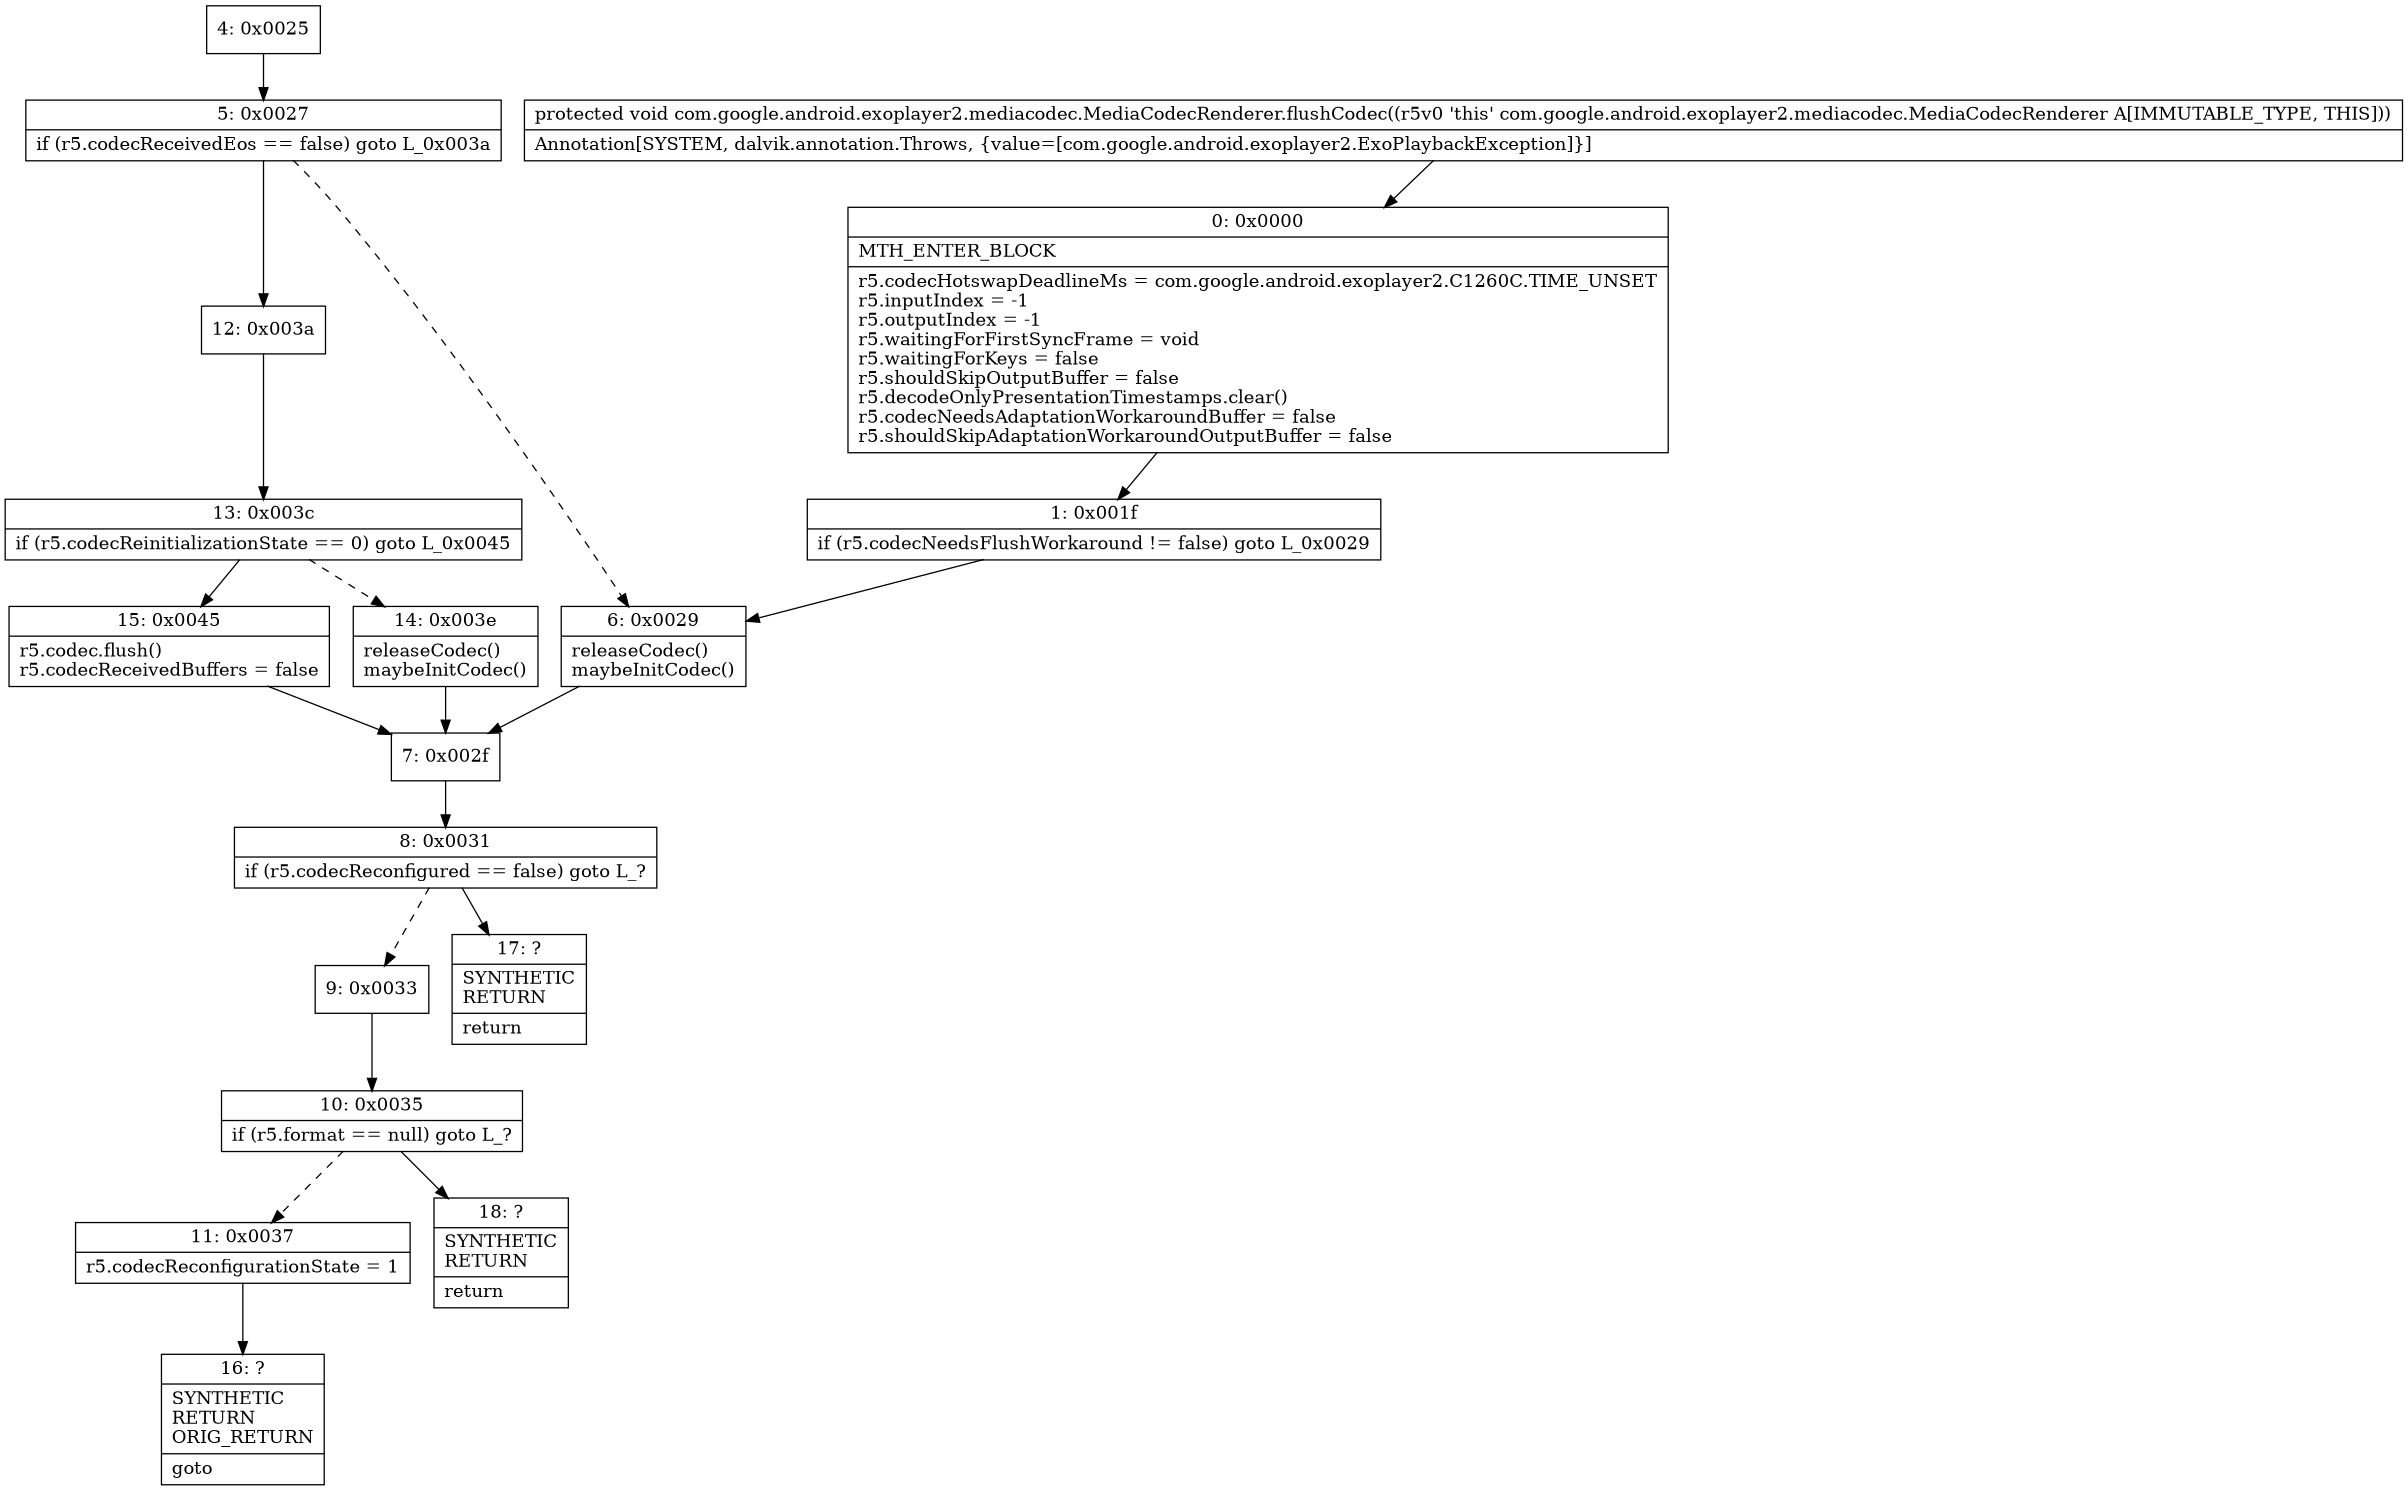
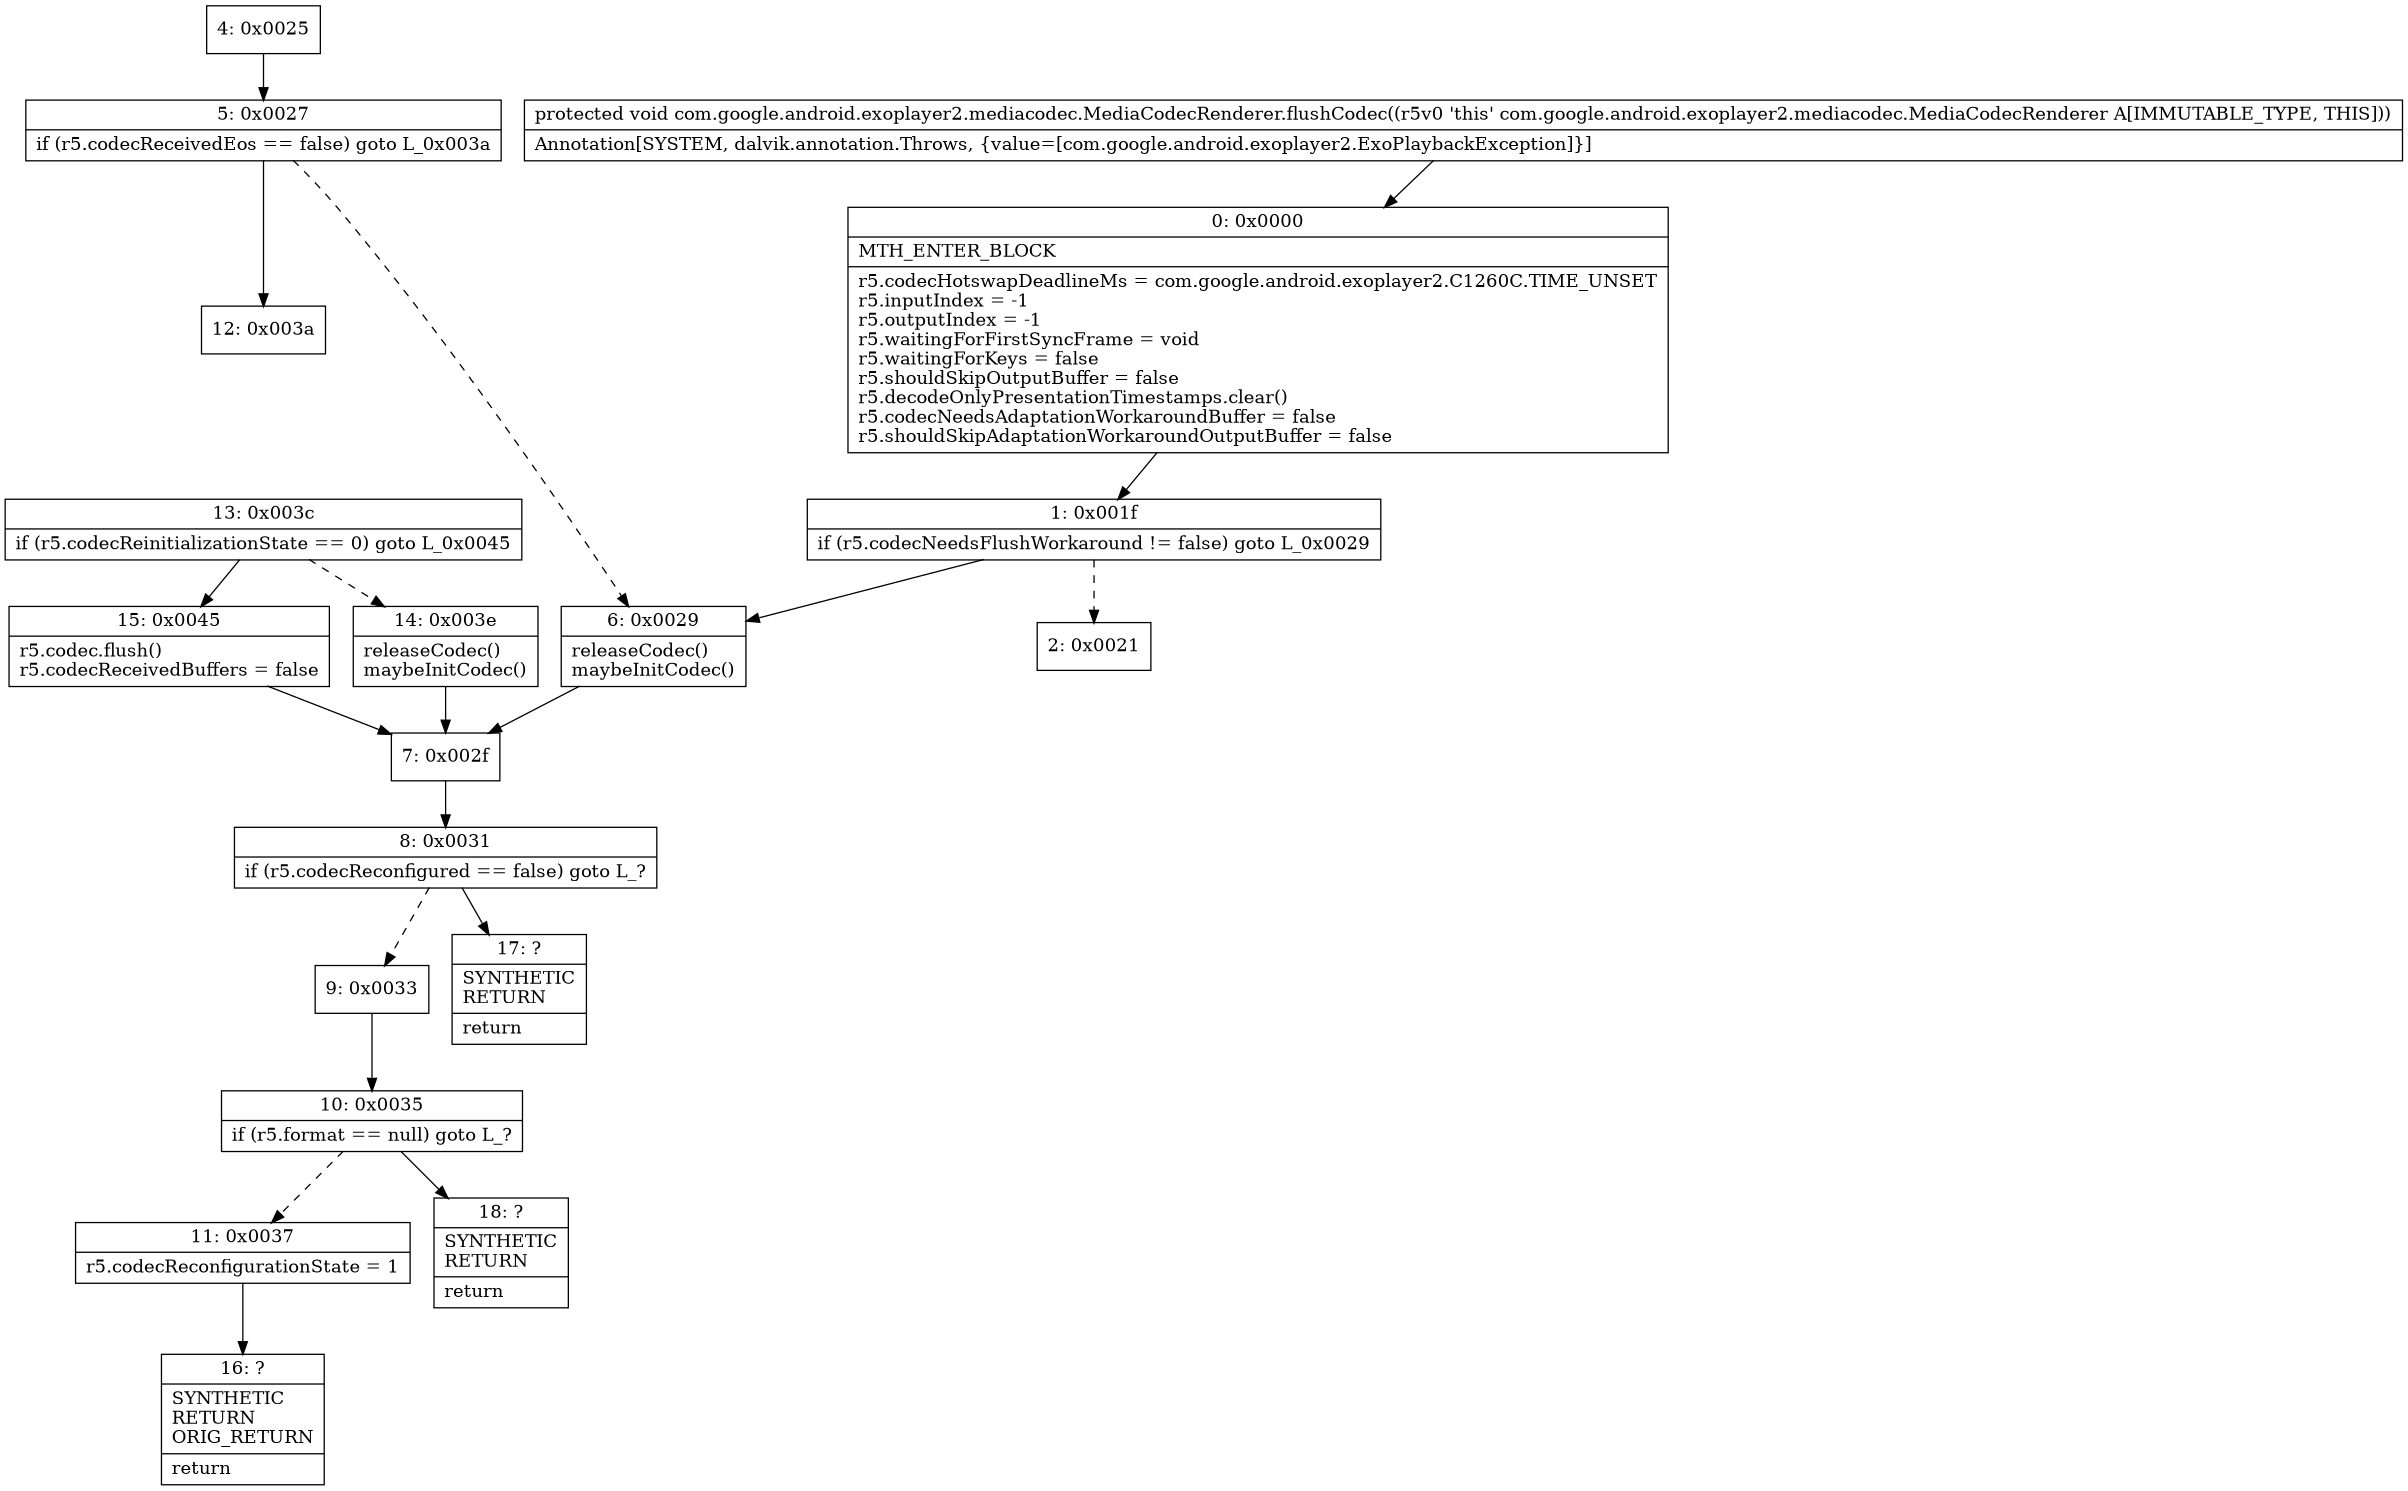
edge "12: 0x003a" -> "13: 0x003c": removed
node "2: 0x0021": added
node "16: ?": text "goto" -> "return"
